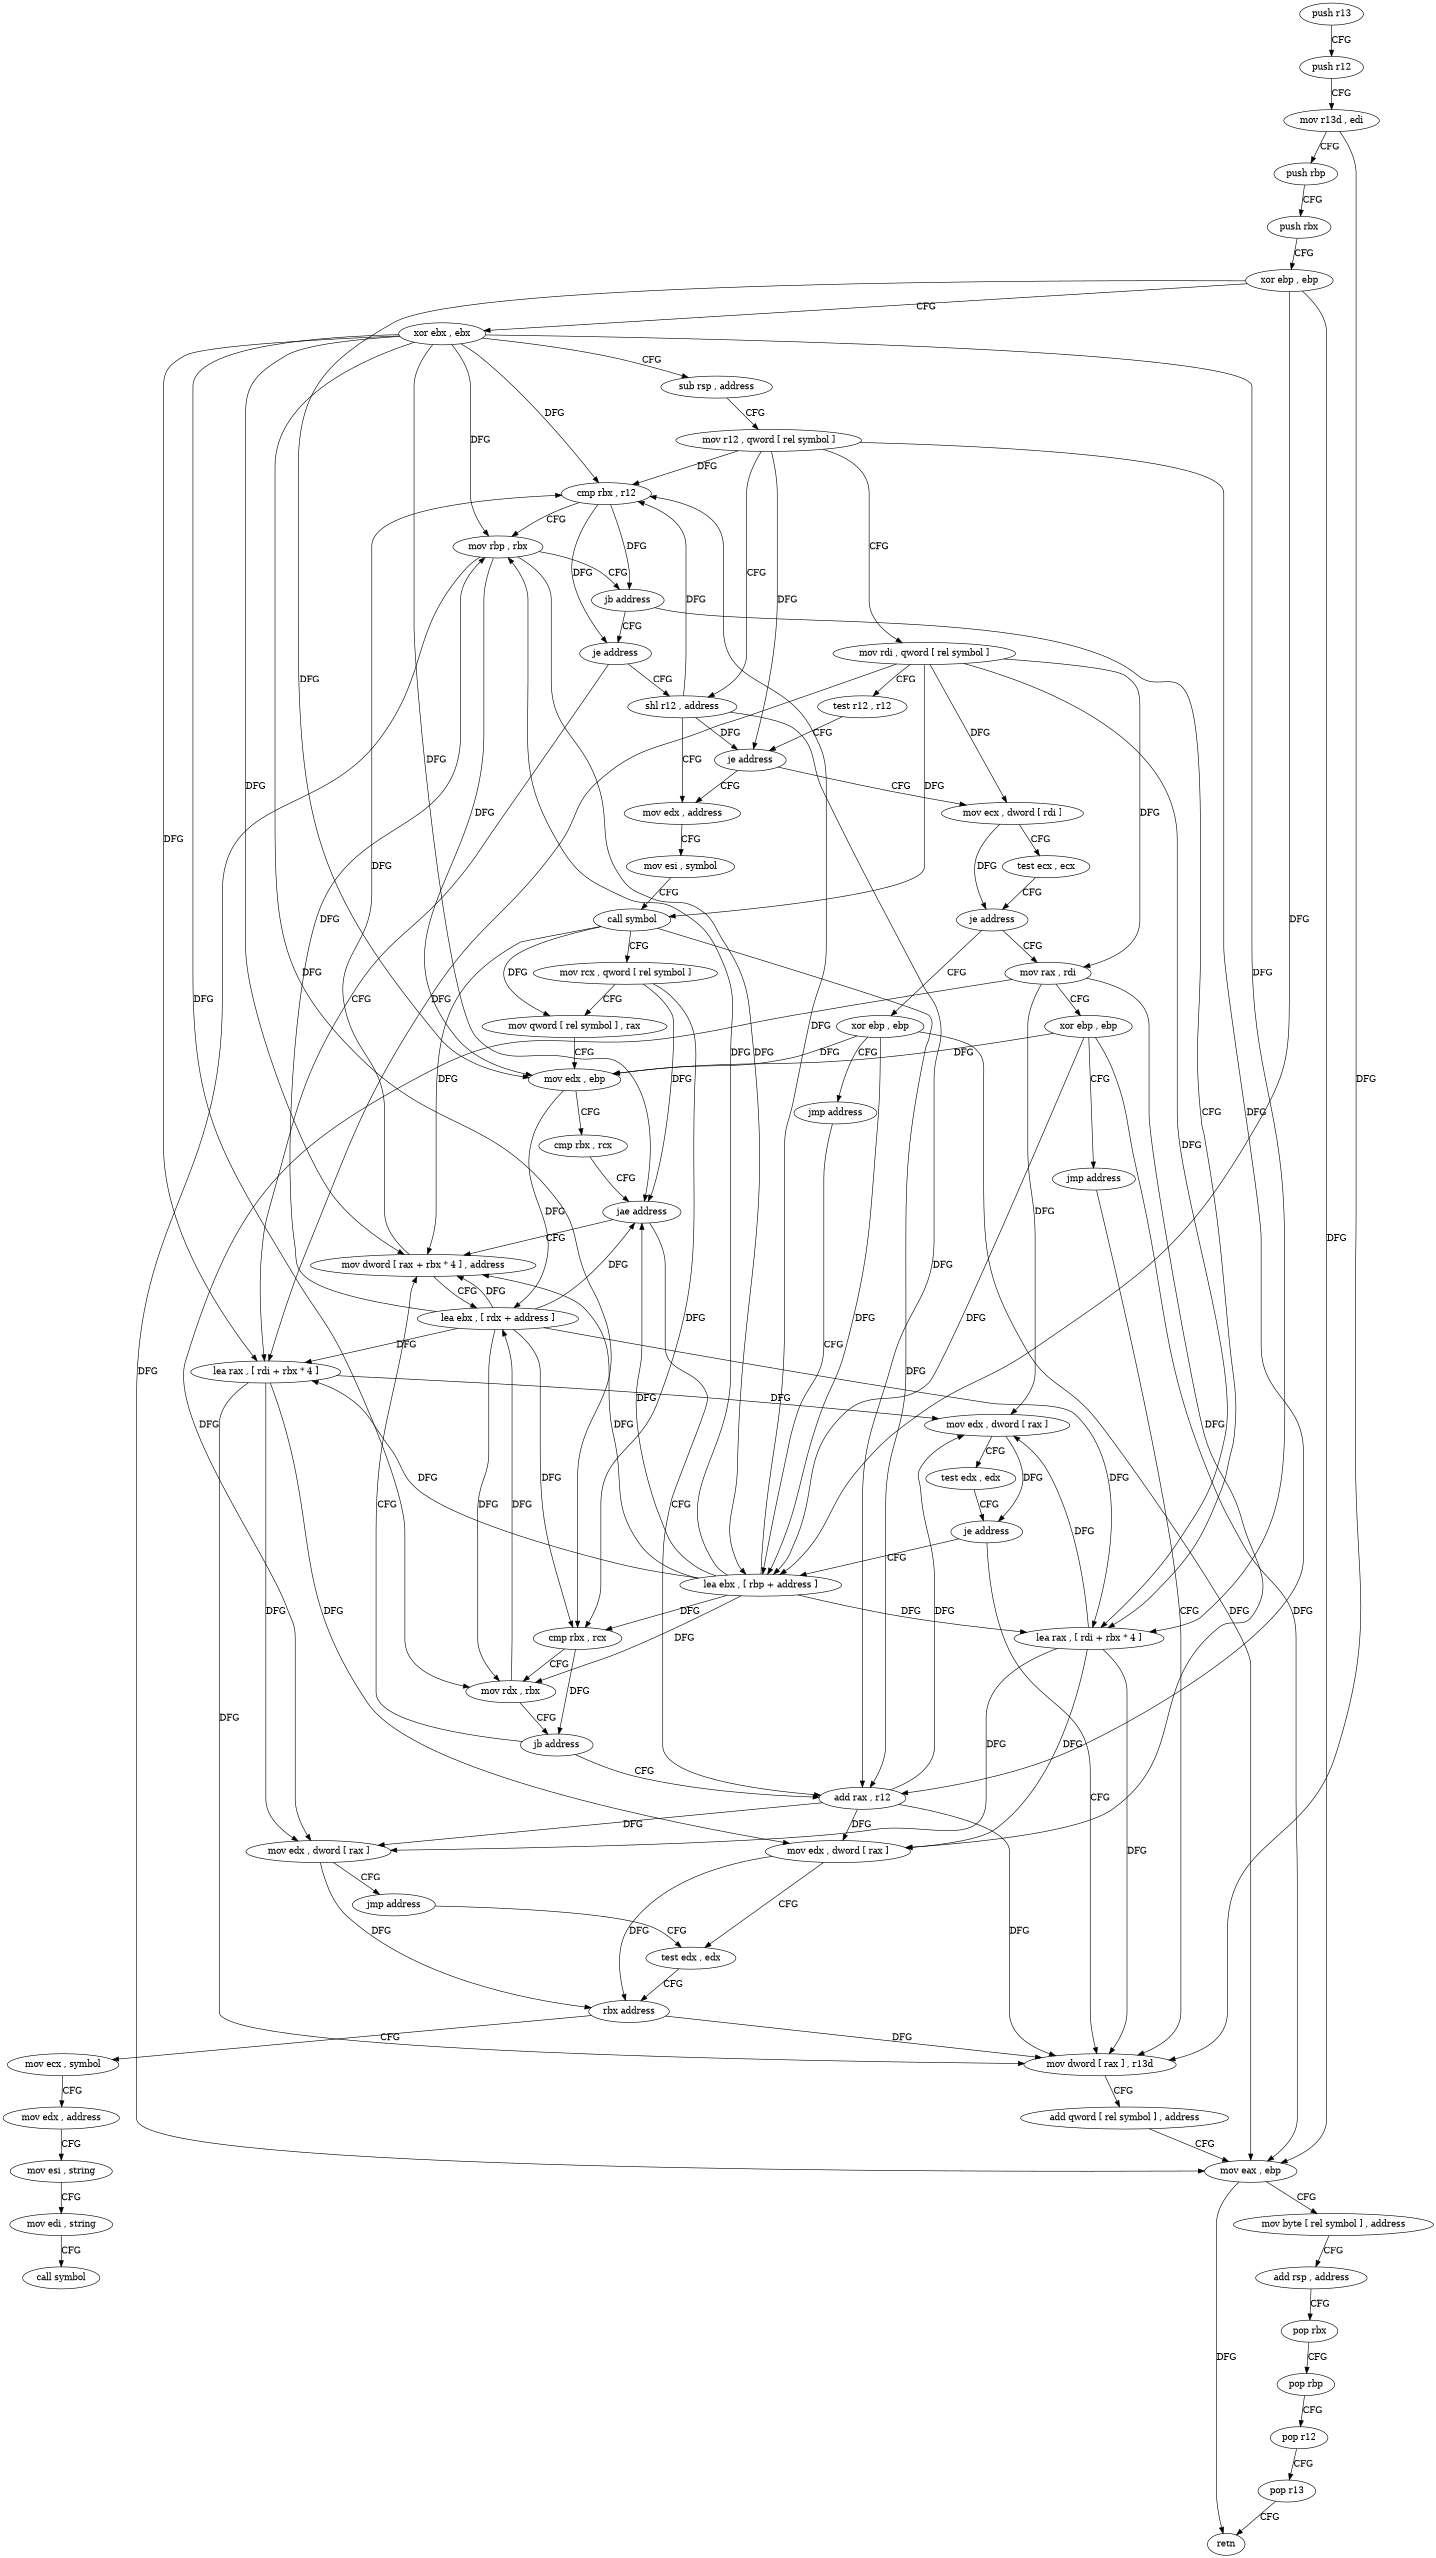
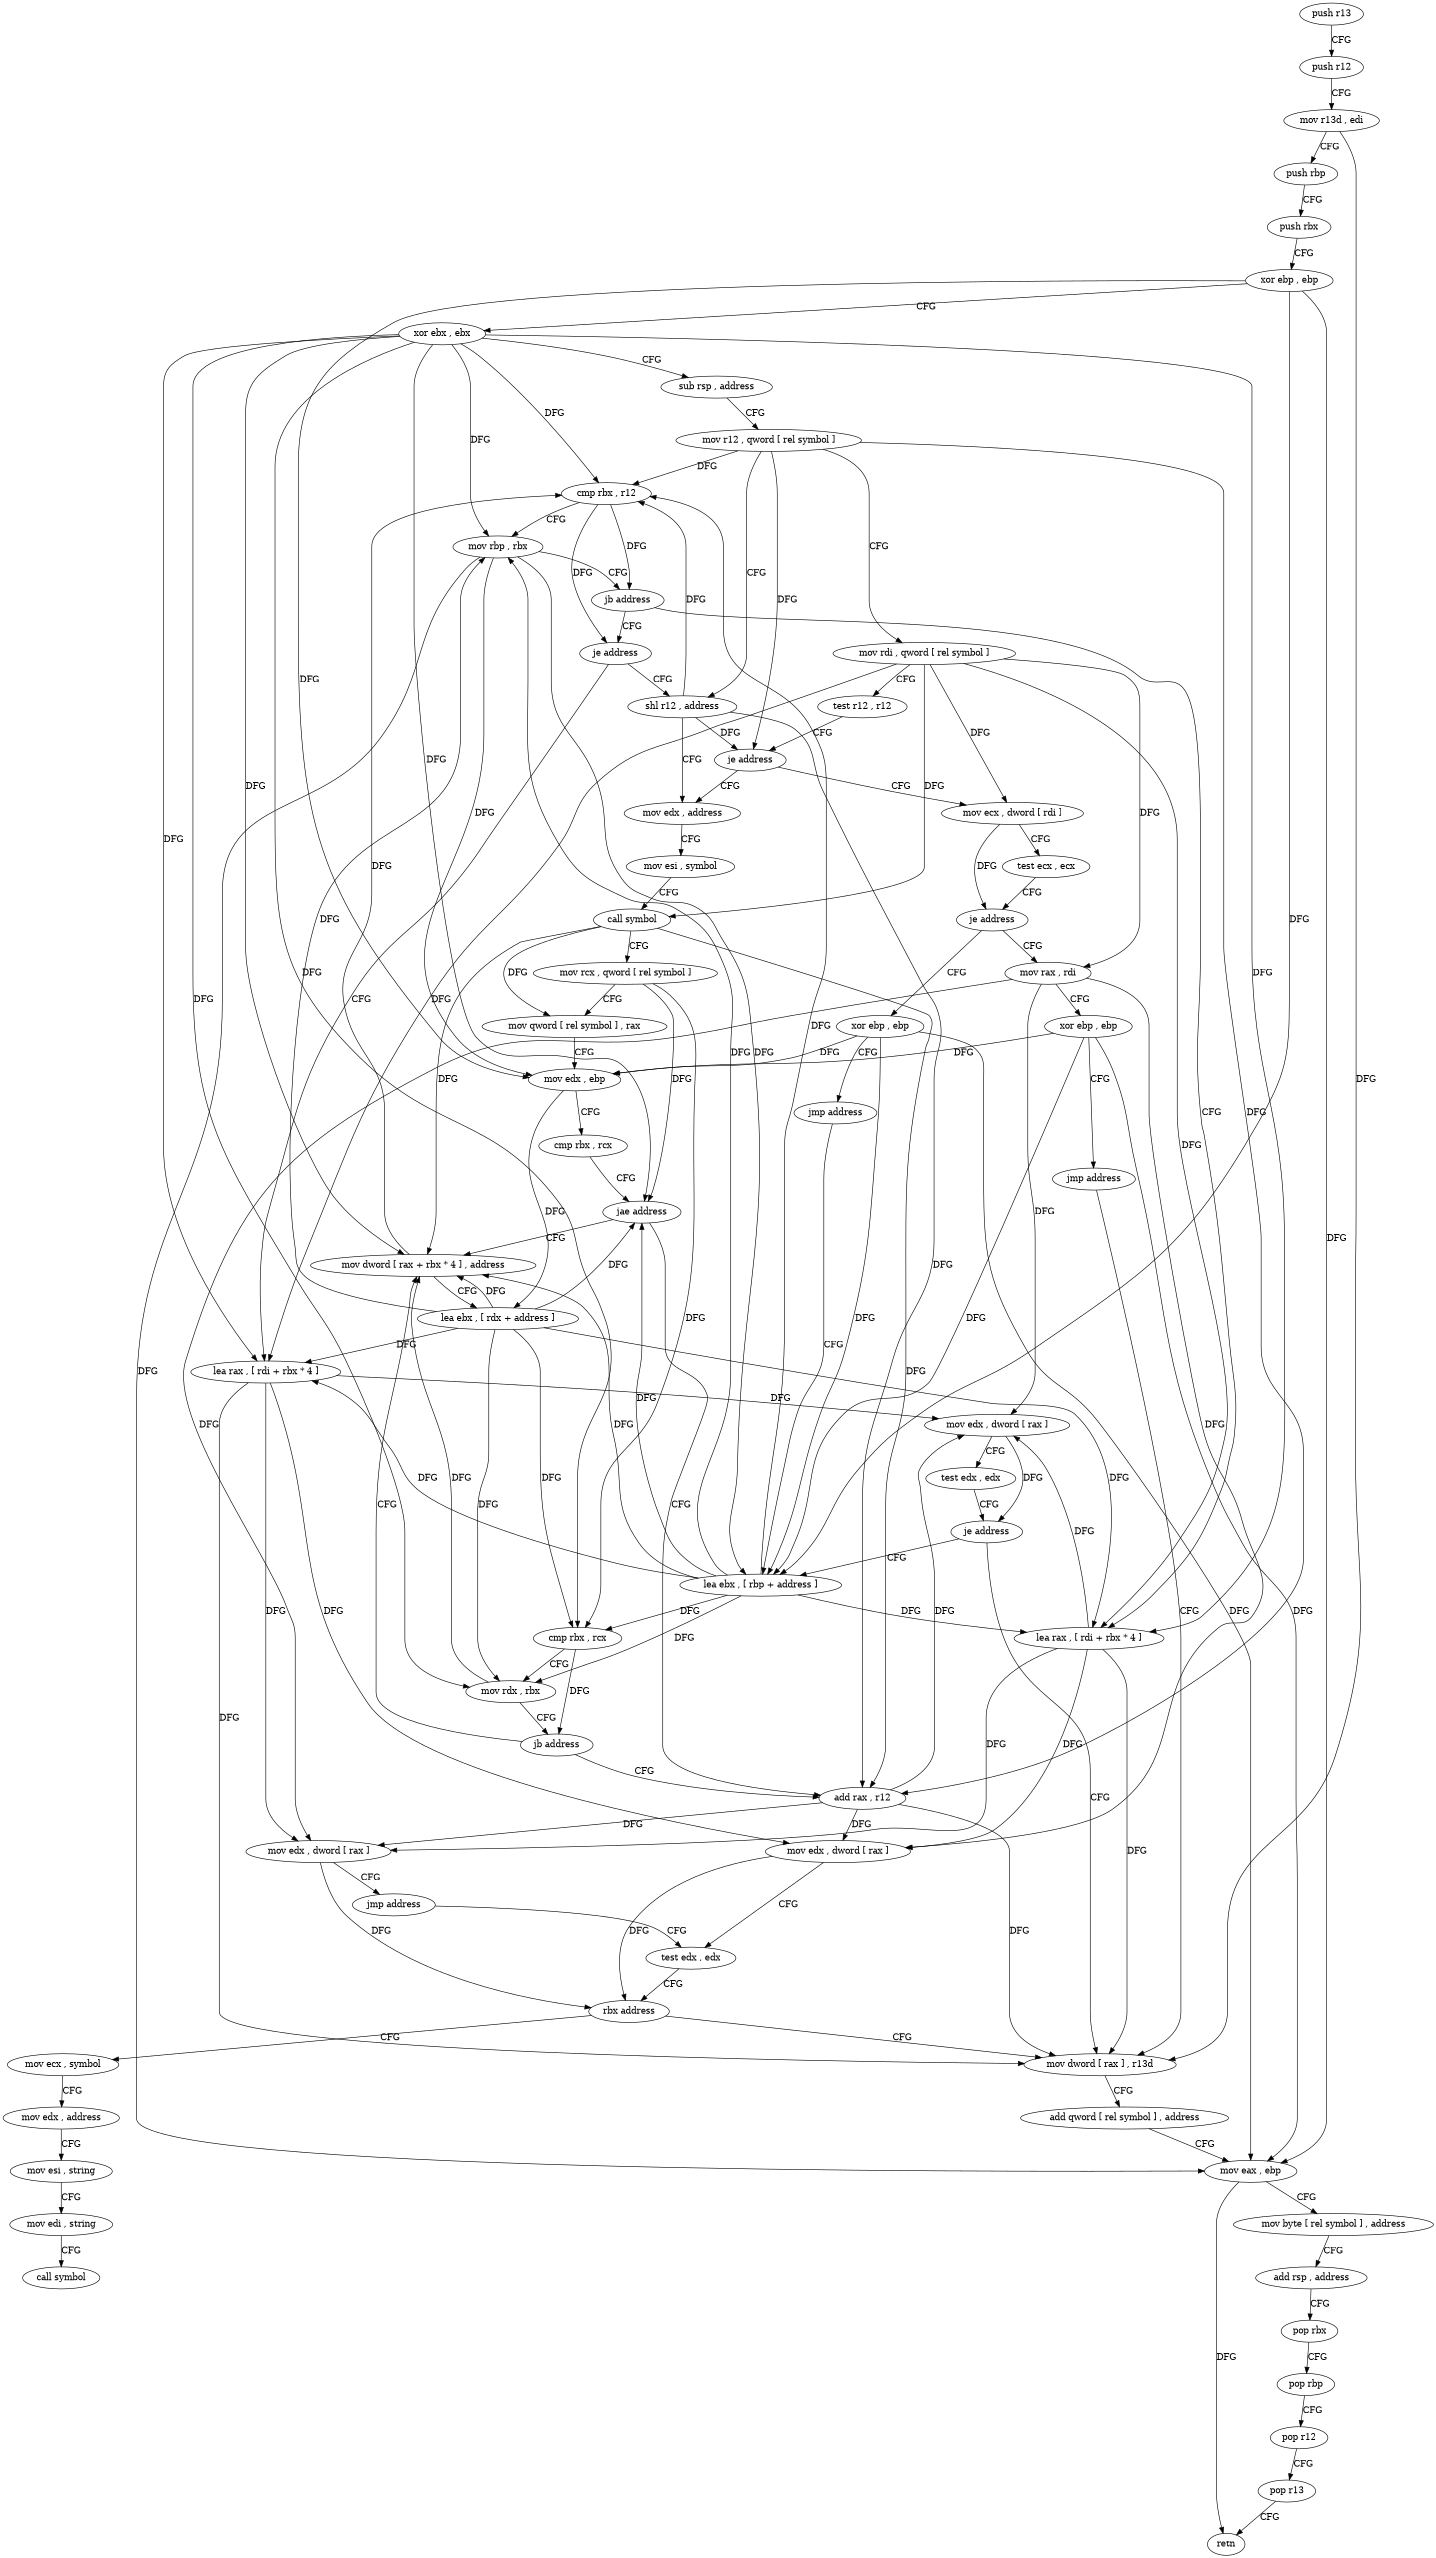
edge "mov rdx , rbx" -> "lea ebx , [ rdx + address ]": now "mov rdx , rbx" -> "mov dword [ rax + rbx * 4 ] , address"
edge "rbx address" -> "mov dword [ rax ] , r13d": label "DFG" -> "CFG"
